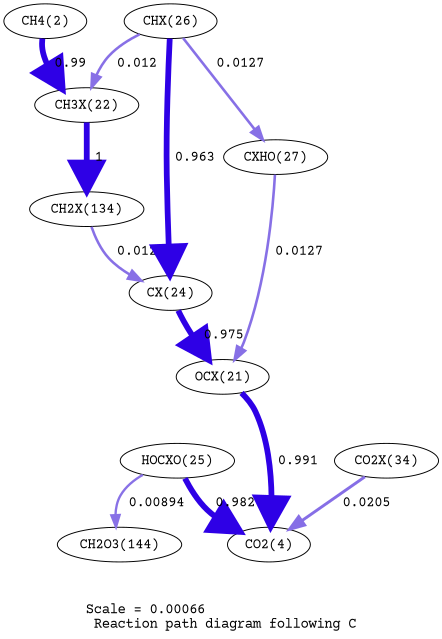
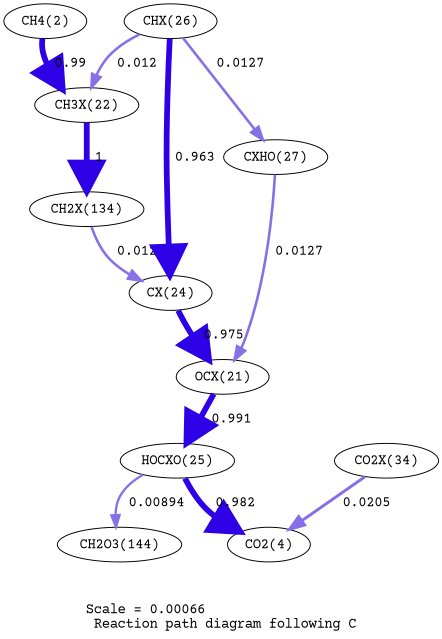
edge "OCX(21)" -> "CO2(4)": now "OCX(21)" -> "HOCXO(25)"
